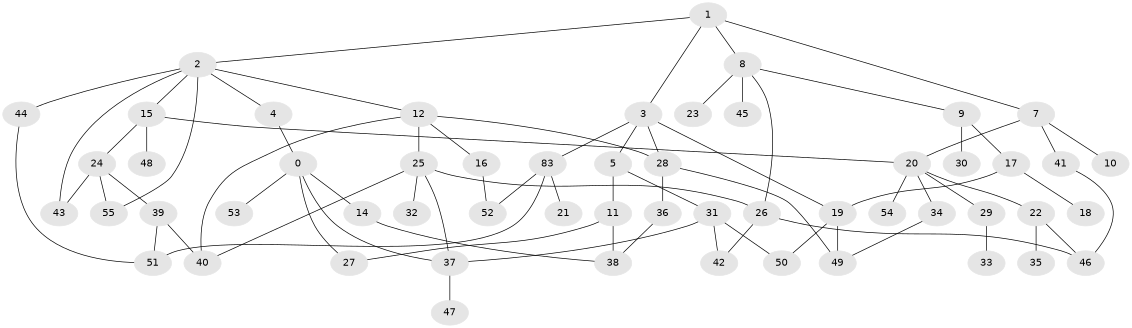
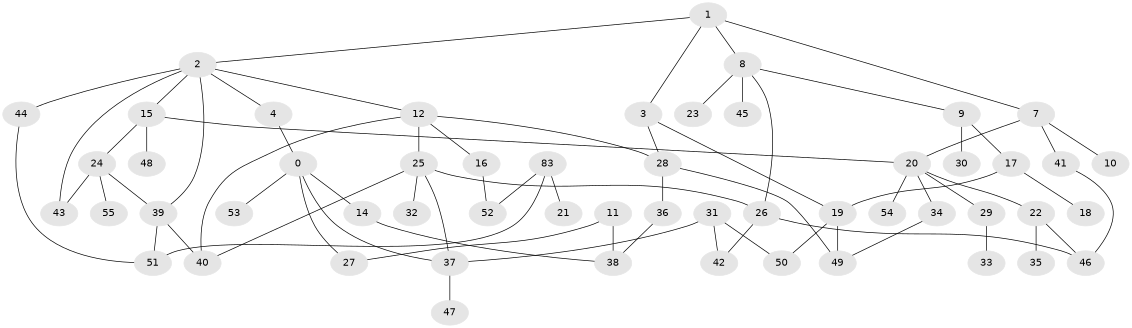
edge "3" -- "83": removed
edge "2" -- "55": now "2" -- "39"
node "5": removed
